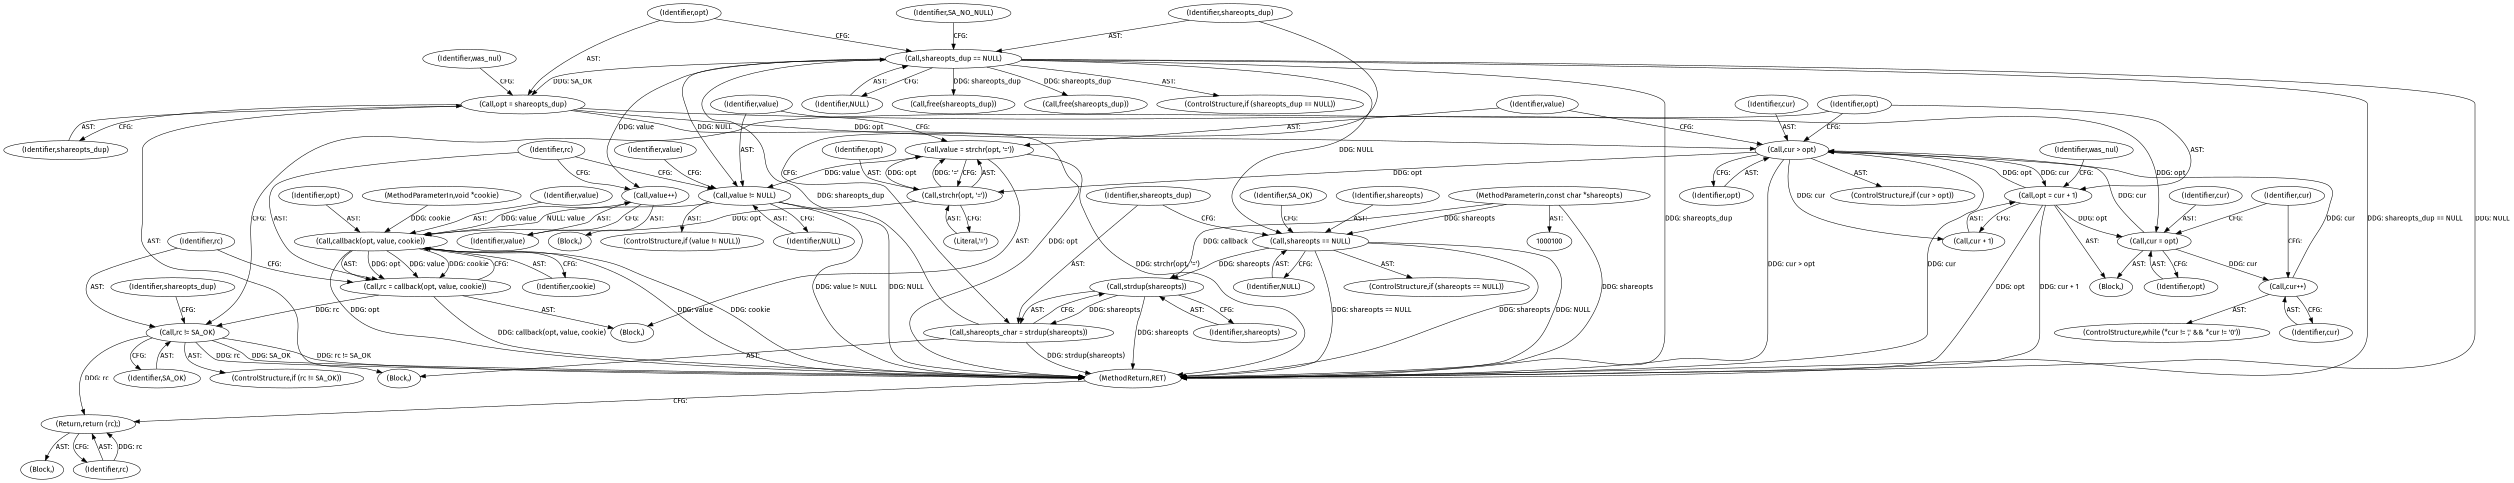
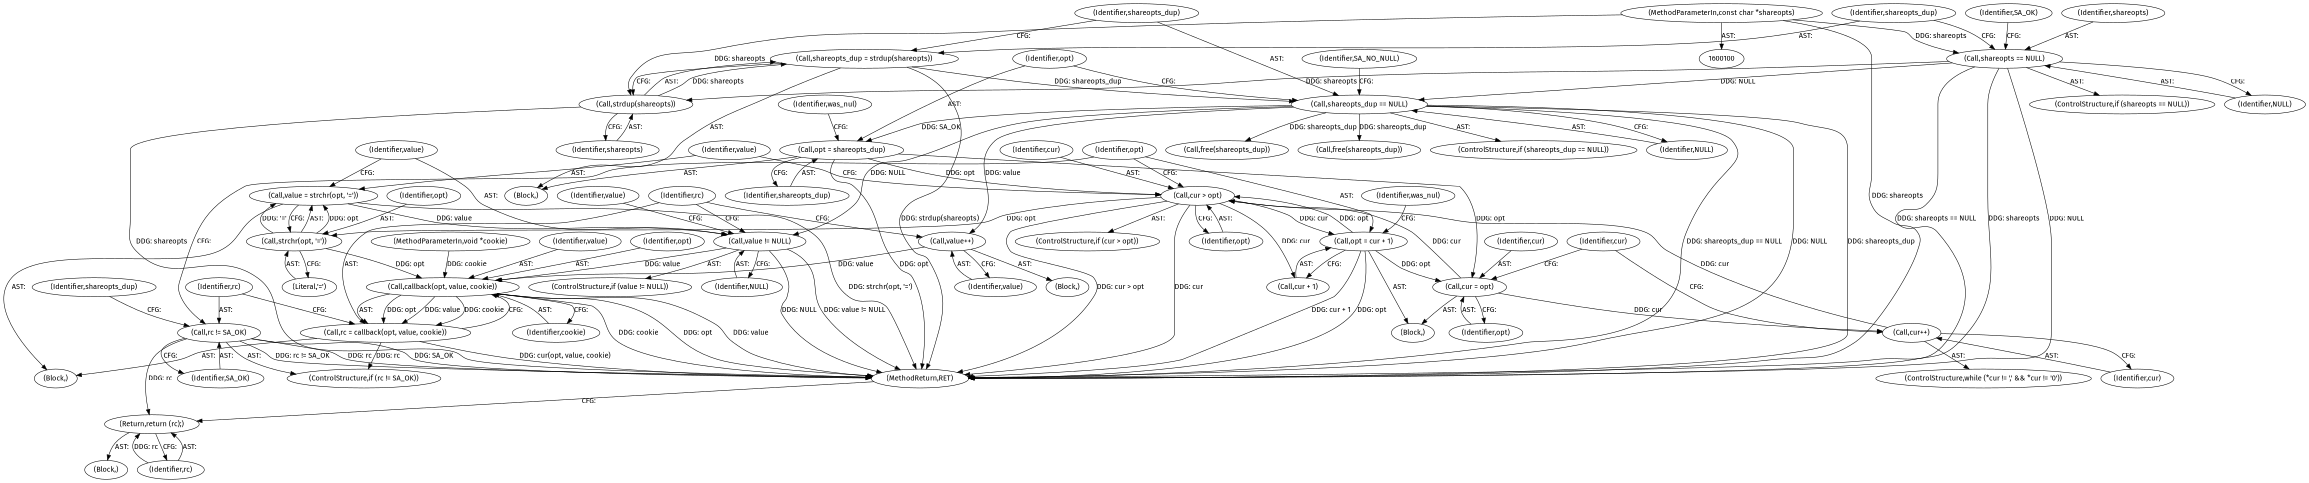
edge "(Call,shareopts_dup == NULL)" -> "(Call,shareopts == NULL)": reversed
edge "(Call,value != NULL)" -> "(Call,callback(opt, value, cookie))": label "NULL: value" -> "DDG: value"
edge "(MethodParameterIn,const char *shareopts)" -> "(Call,strdup(shareopts))": label "DDG: callback" -> "DDG: shareopts"
node "1000100": label "1000100" -> "1600100"
edge "(Call,rc = callback(opt, value, cookie))" -> "(Call,rc != SA_OK)": now "(Call,rc = callback(opt, value, cookie))" -> "(ControlStructure,if (rc != SA_OK))"
edge "(Call,rc = callback(opt, value, cookie))" -> "(MethodReturn,RET)": label "DDG: callback(opt, value, cookie)" -> "DDG: cur(opt, value, cookie)"
node "(Call,shareopts_char = strdup(shareopts))": label "(Call,shareopts_char = strdup(shareopts))" -> "(Call,shareopts_dup = strdup(shareopts))"
